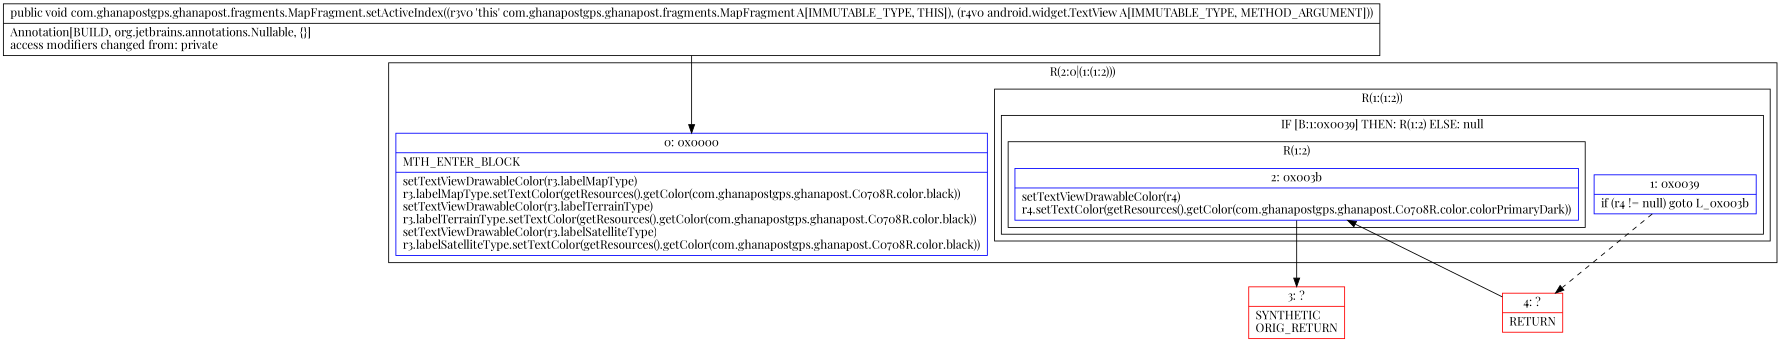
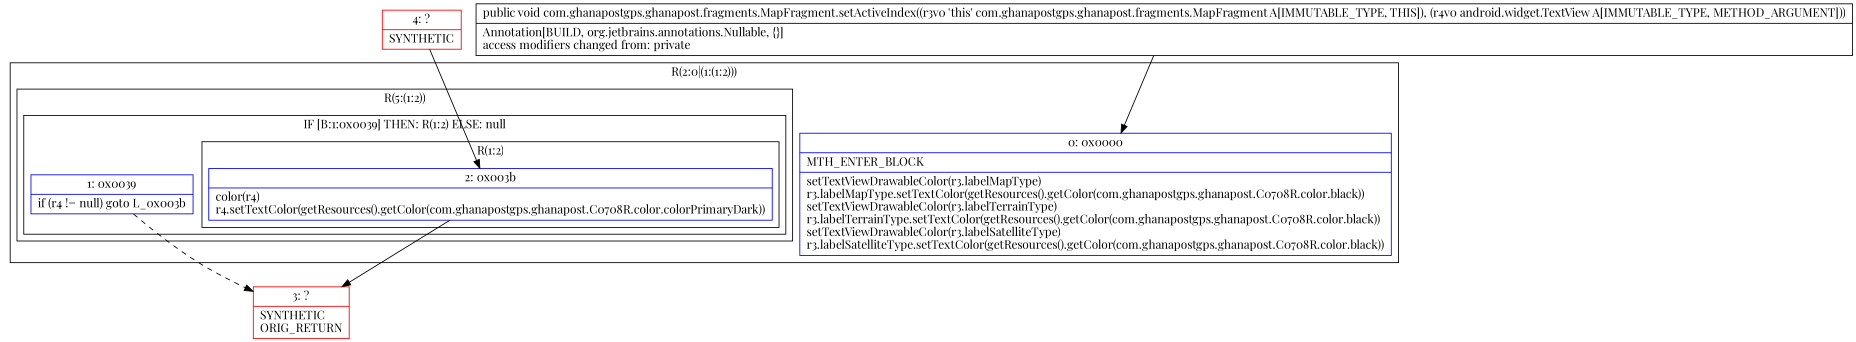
cluster "R(1:(1:2))": label "R(1:(1:2))" -> "R(5:(1:2))"
node "2: 0x003b": text "setTextViewDrawableColor(r4)" -> "color(r4)"
edge "1: 0x0039" -> "4: ?": now "1: 0x0039" -> "3: ?"
node "4: ?": text "RETURN" -> "SYNTHETIC"
